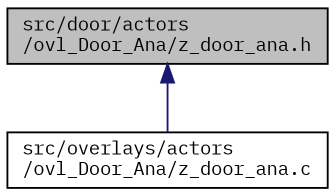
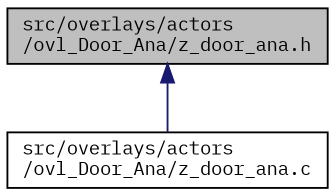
node "src/door/actors /ovl_Door_Ana/z_door_ana.h": label "src/door/actors /ovl_Door_Ana/z_door_ana.h" -> "src/overlays/actors /ovl_Door_Ana/z_door_ana.h"
